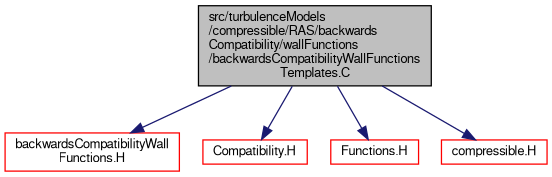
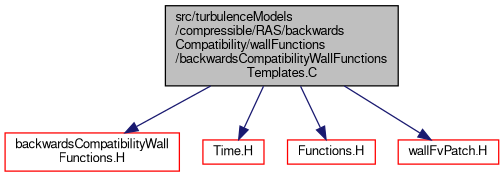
node "Compatibility.H": label "Compatibility.H" -> "Time.H"
node "compressible.H": label "compressible.H" -> "wallFvPatch.H"
